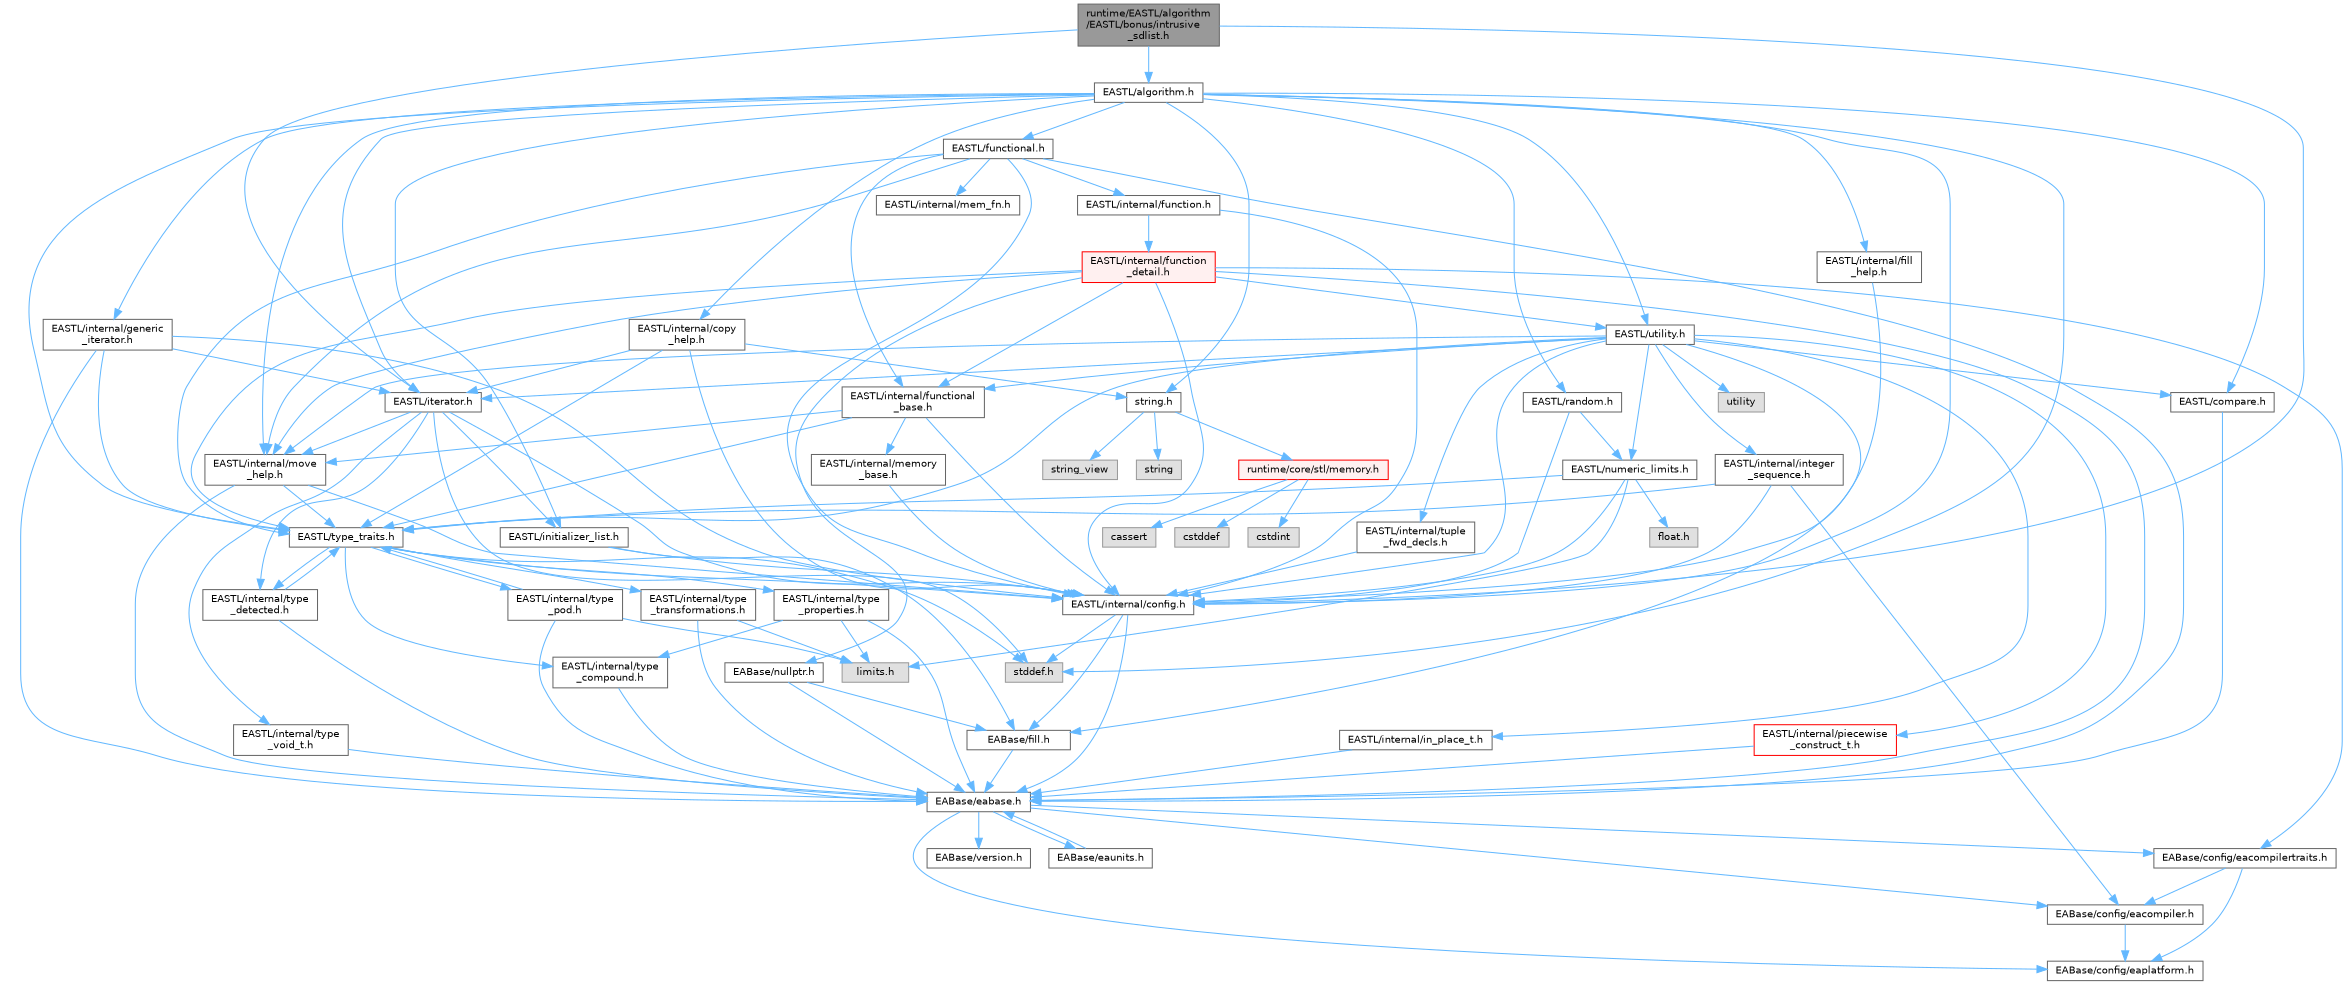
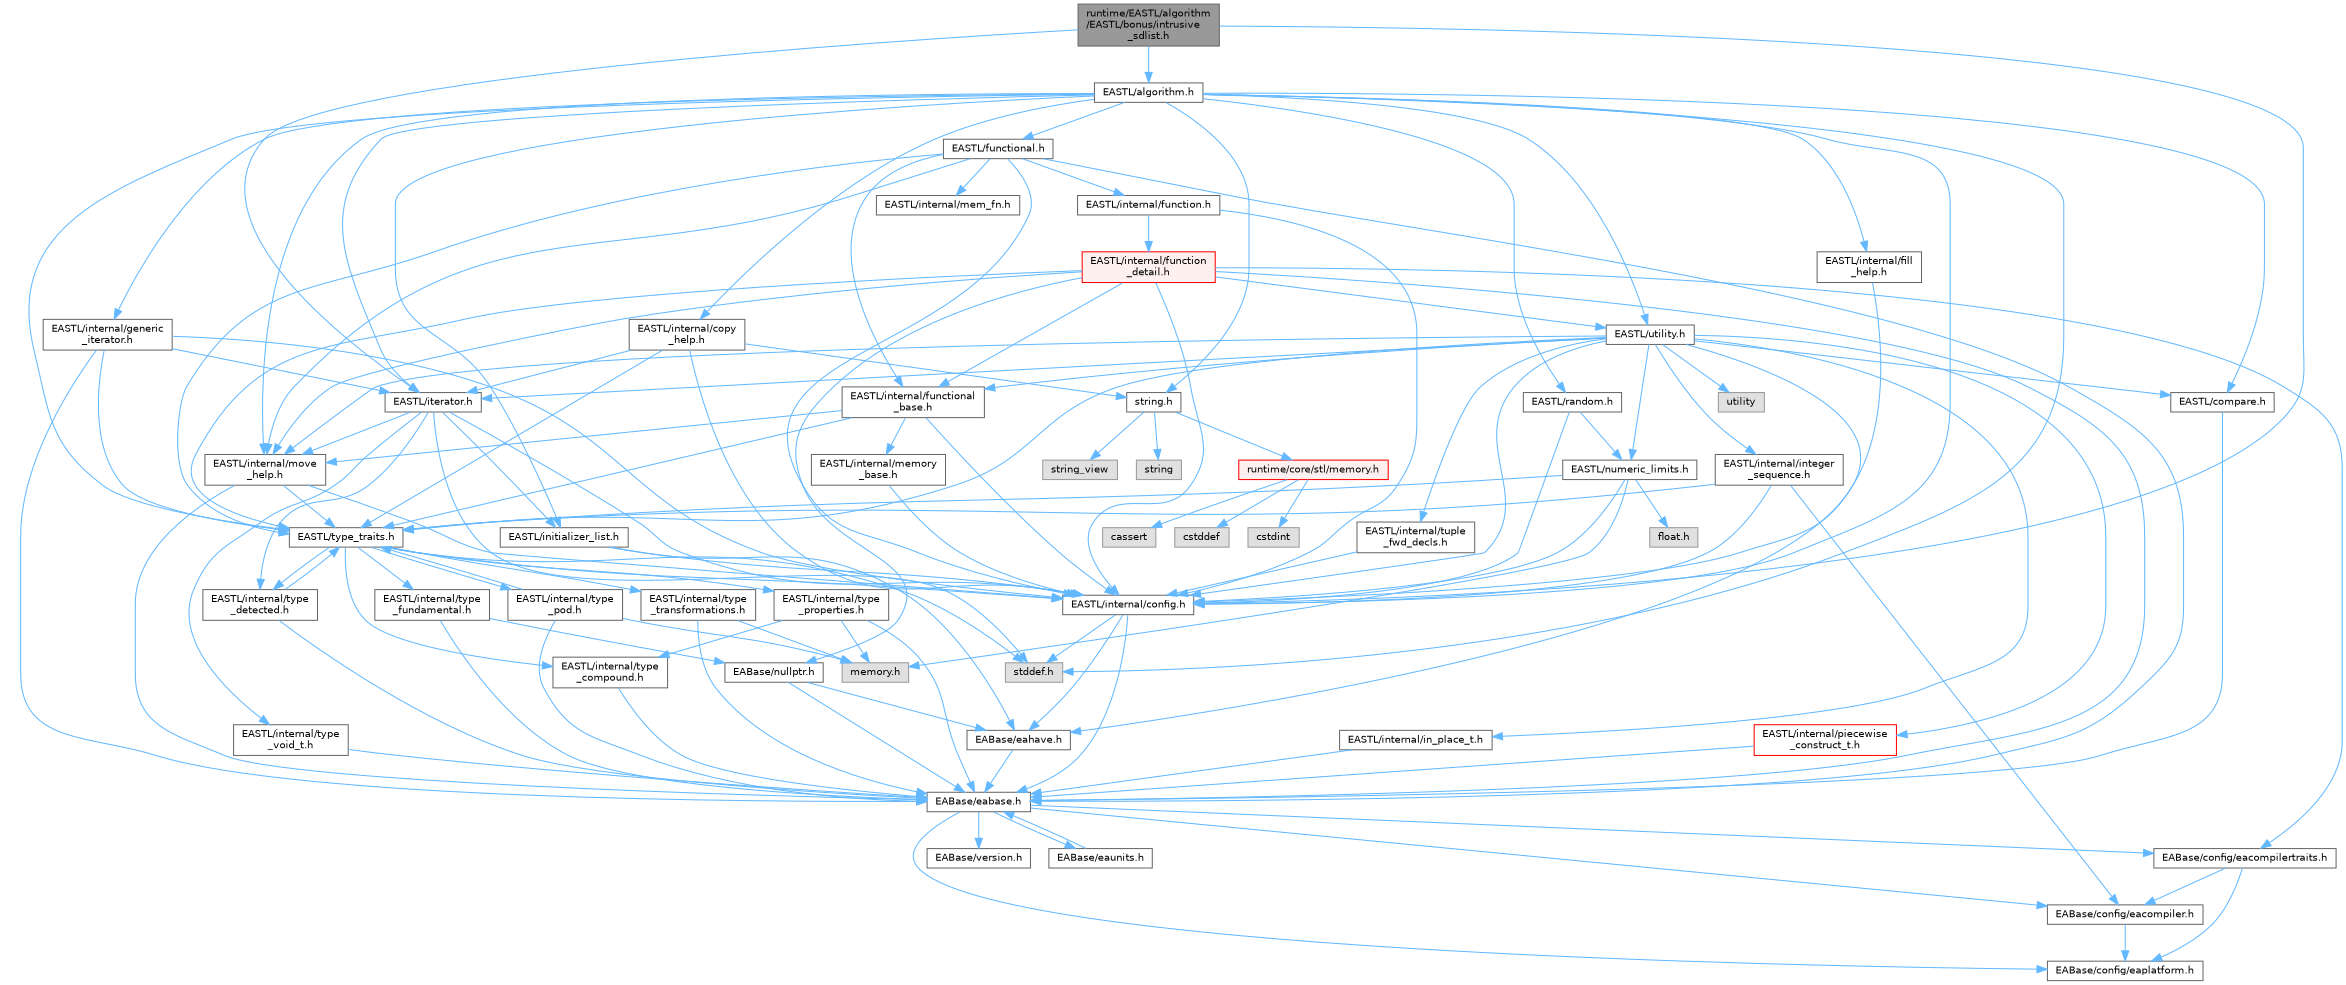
node "EASTL/internal/type _fundamental.h": added
node "limits.h": label "limits.h" -> "memory.h"
node "EABase/fill.h": label "EABase/fill.h" -> "EABase/eahave.h"
